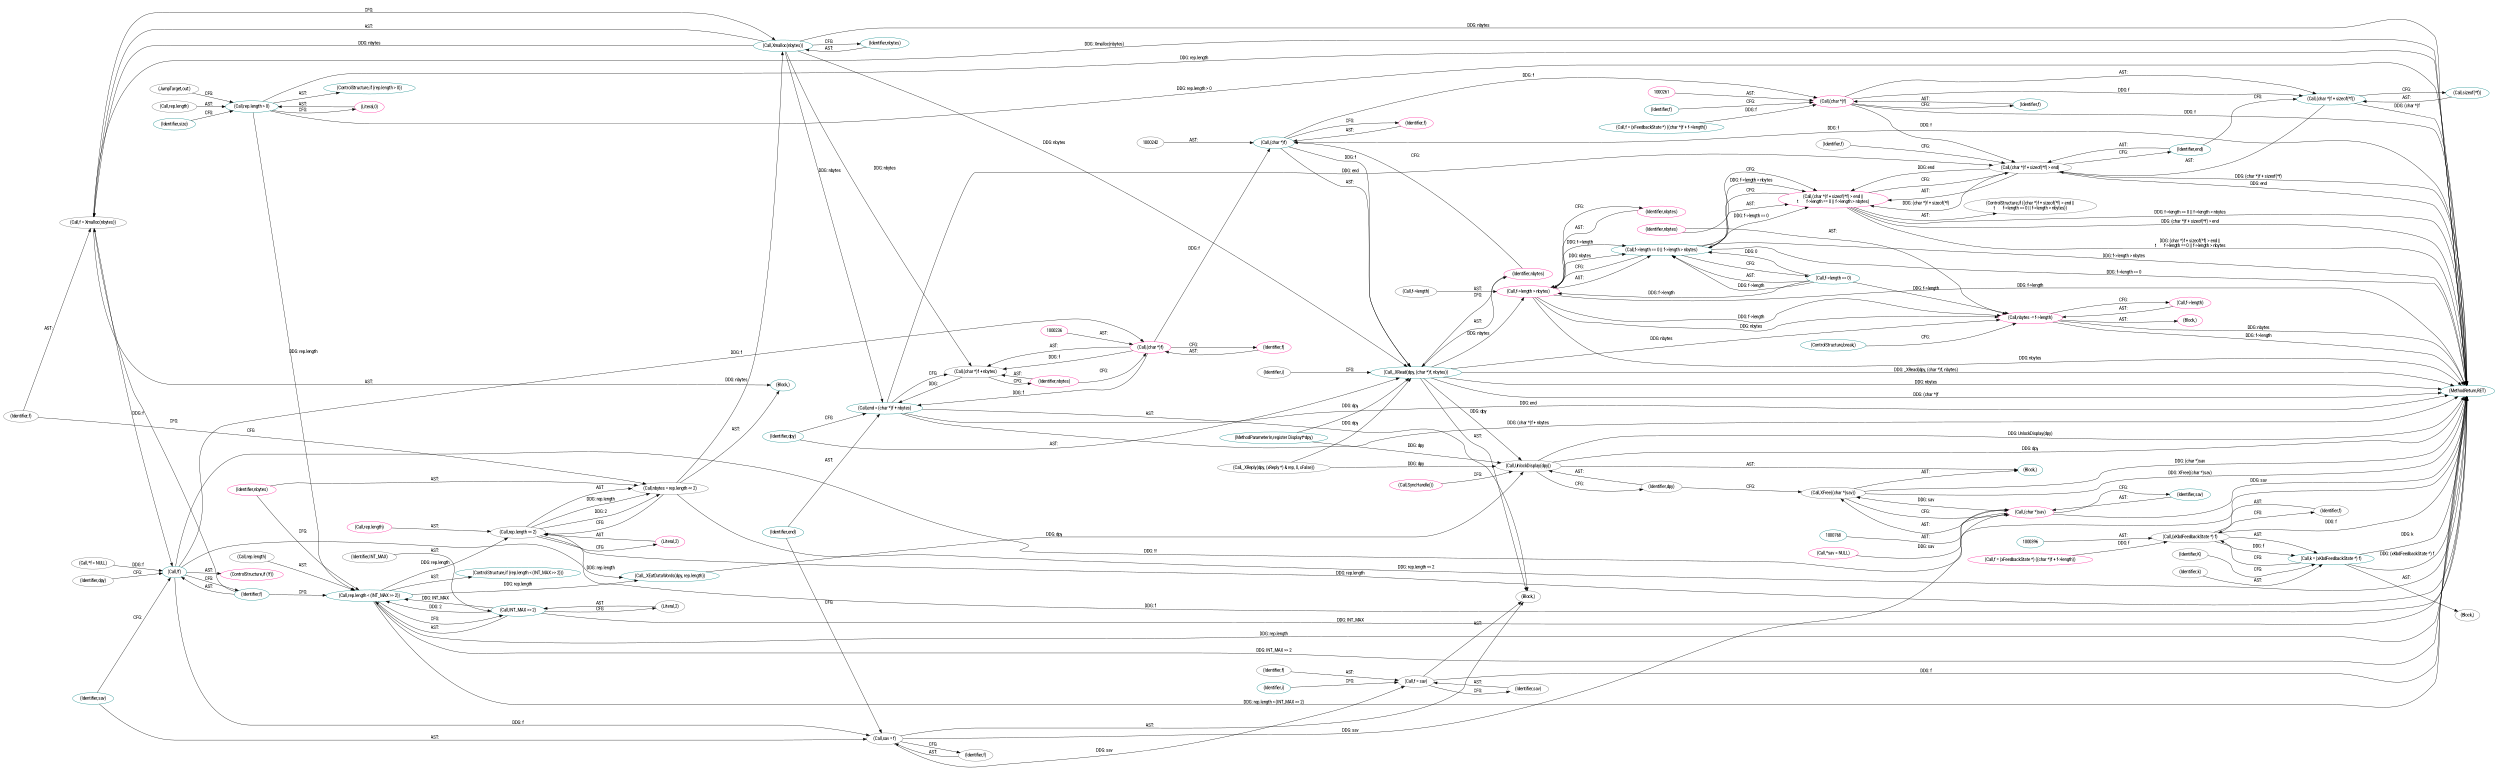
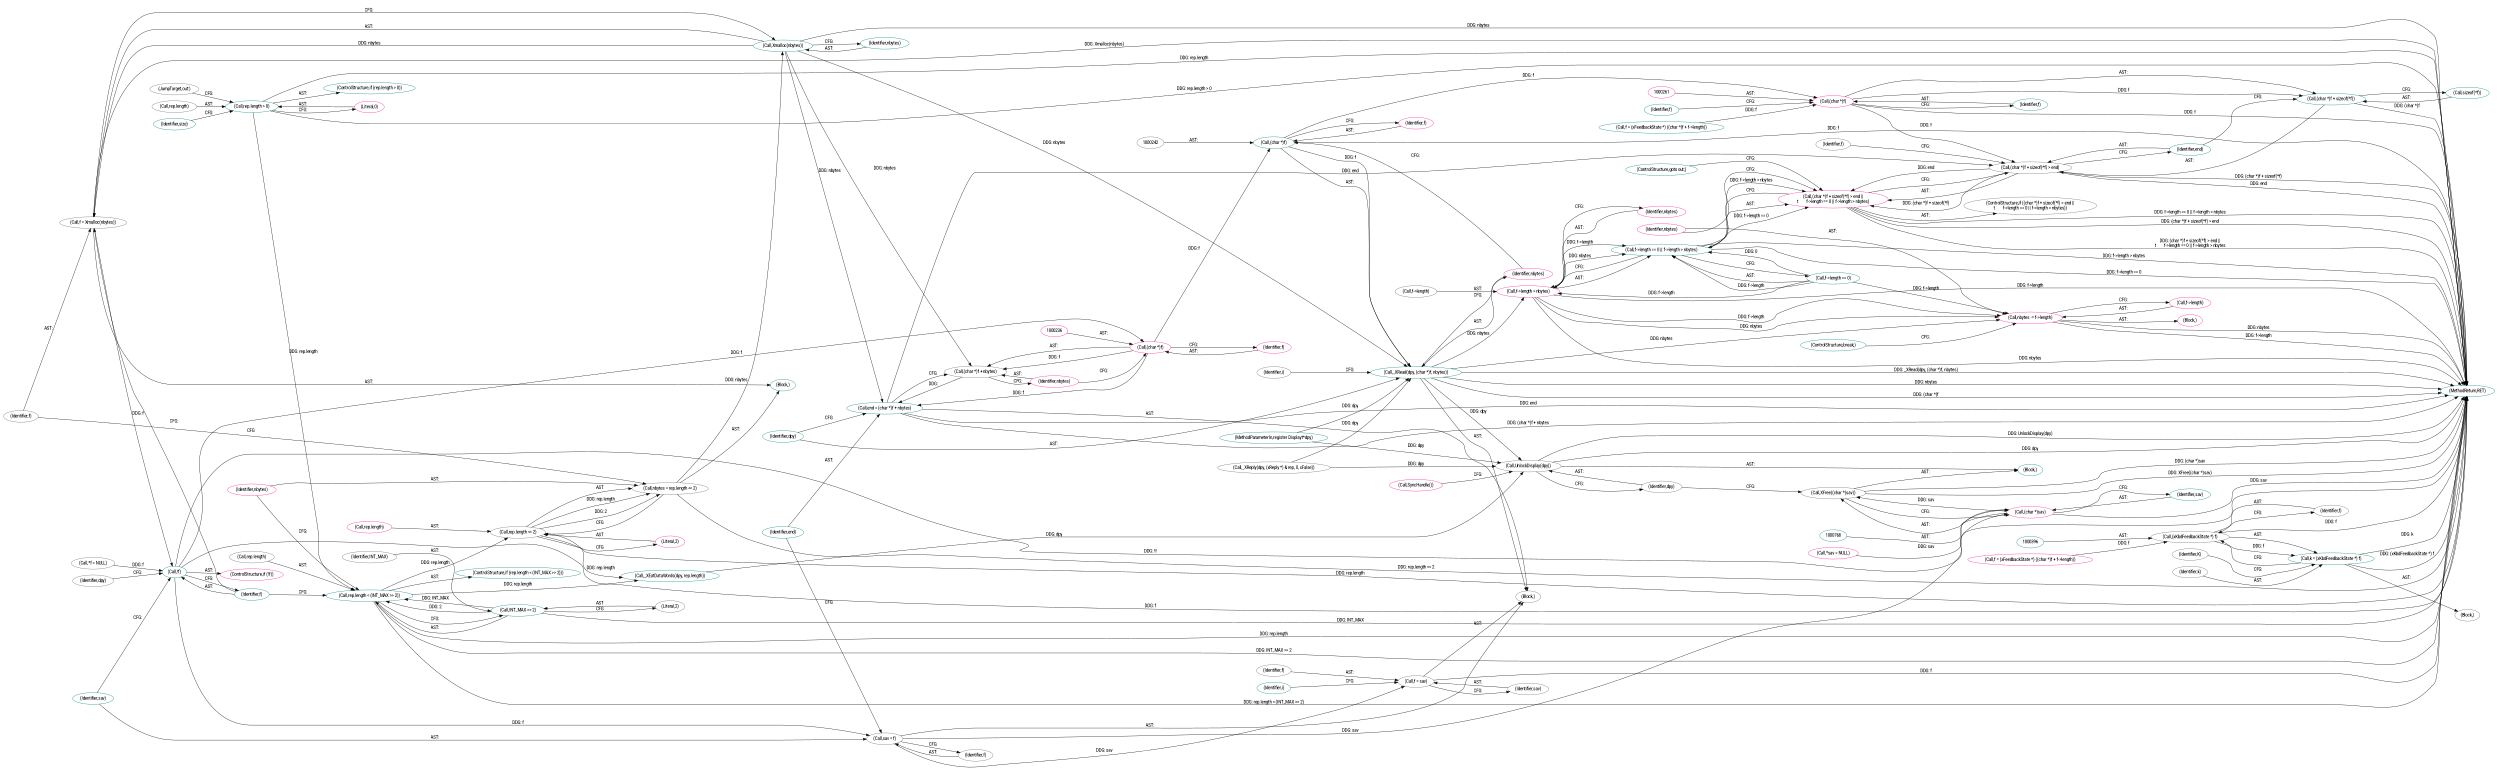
node "(ControlStructure,goto out;)": added
